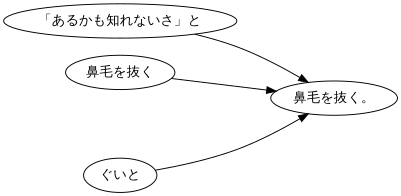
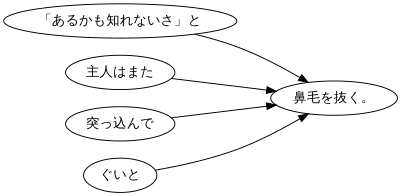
node "鼻毛を抜く": label "鼻毛を抜く" -> "主人はまた"
node "突っ込んで": added
